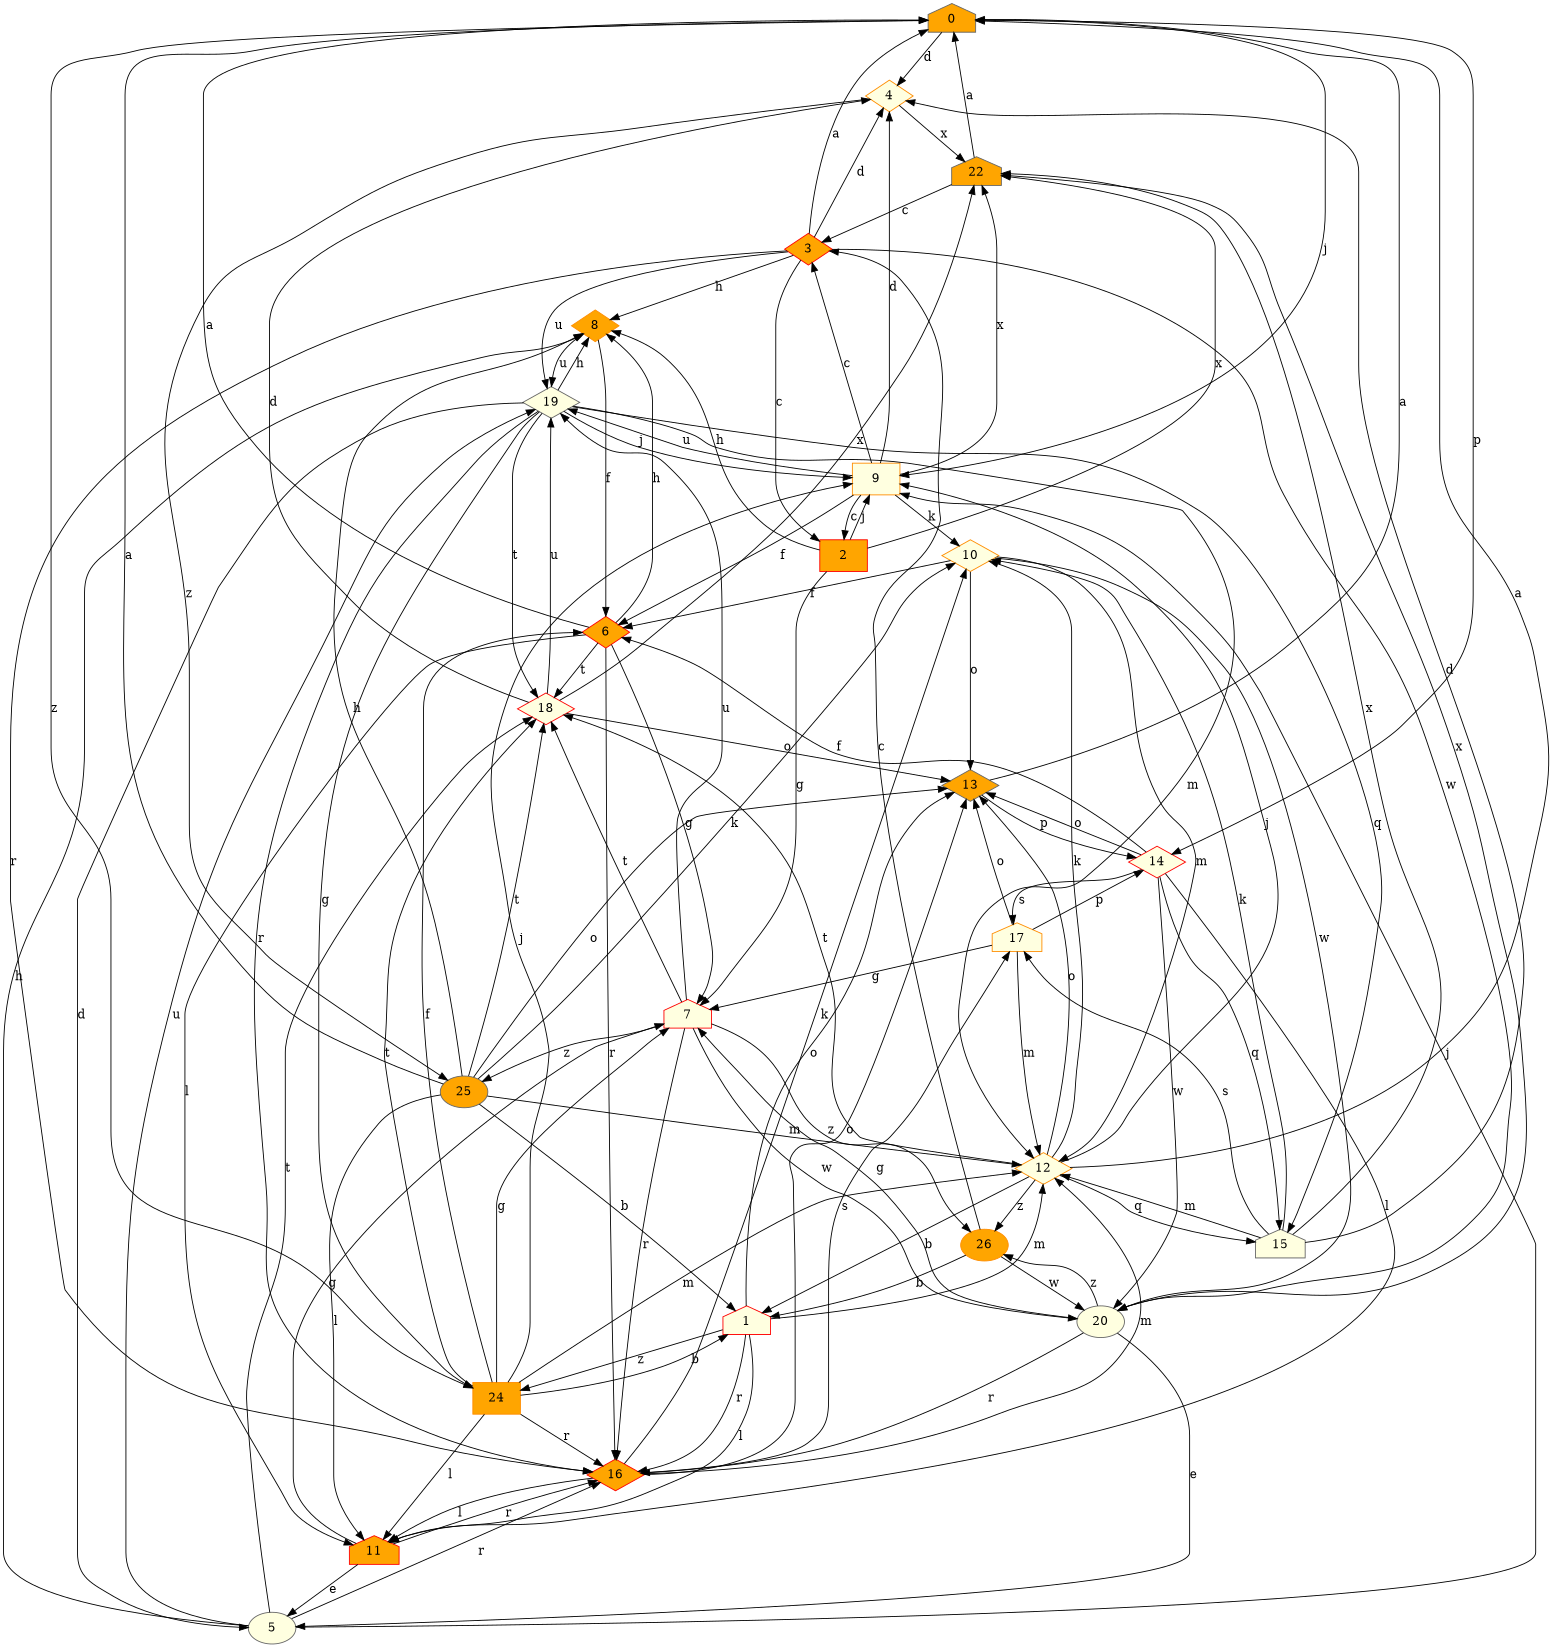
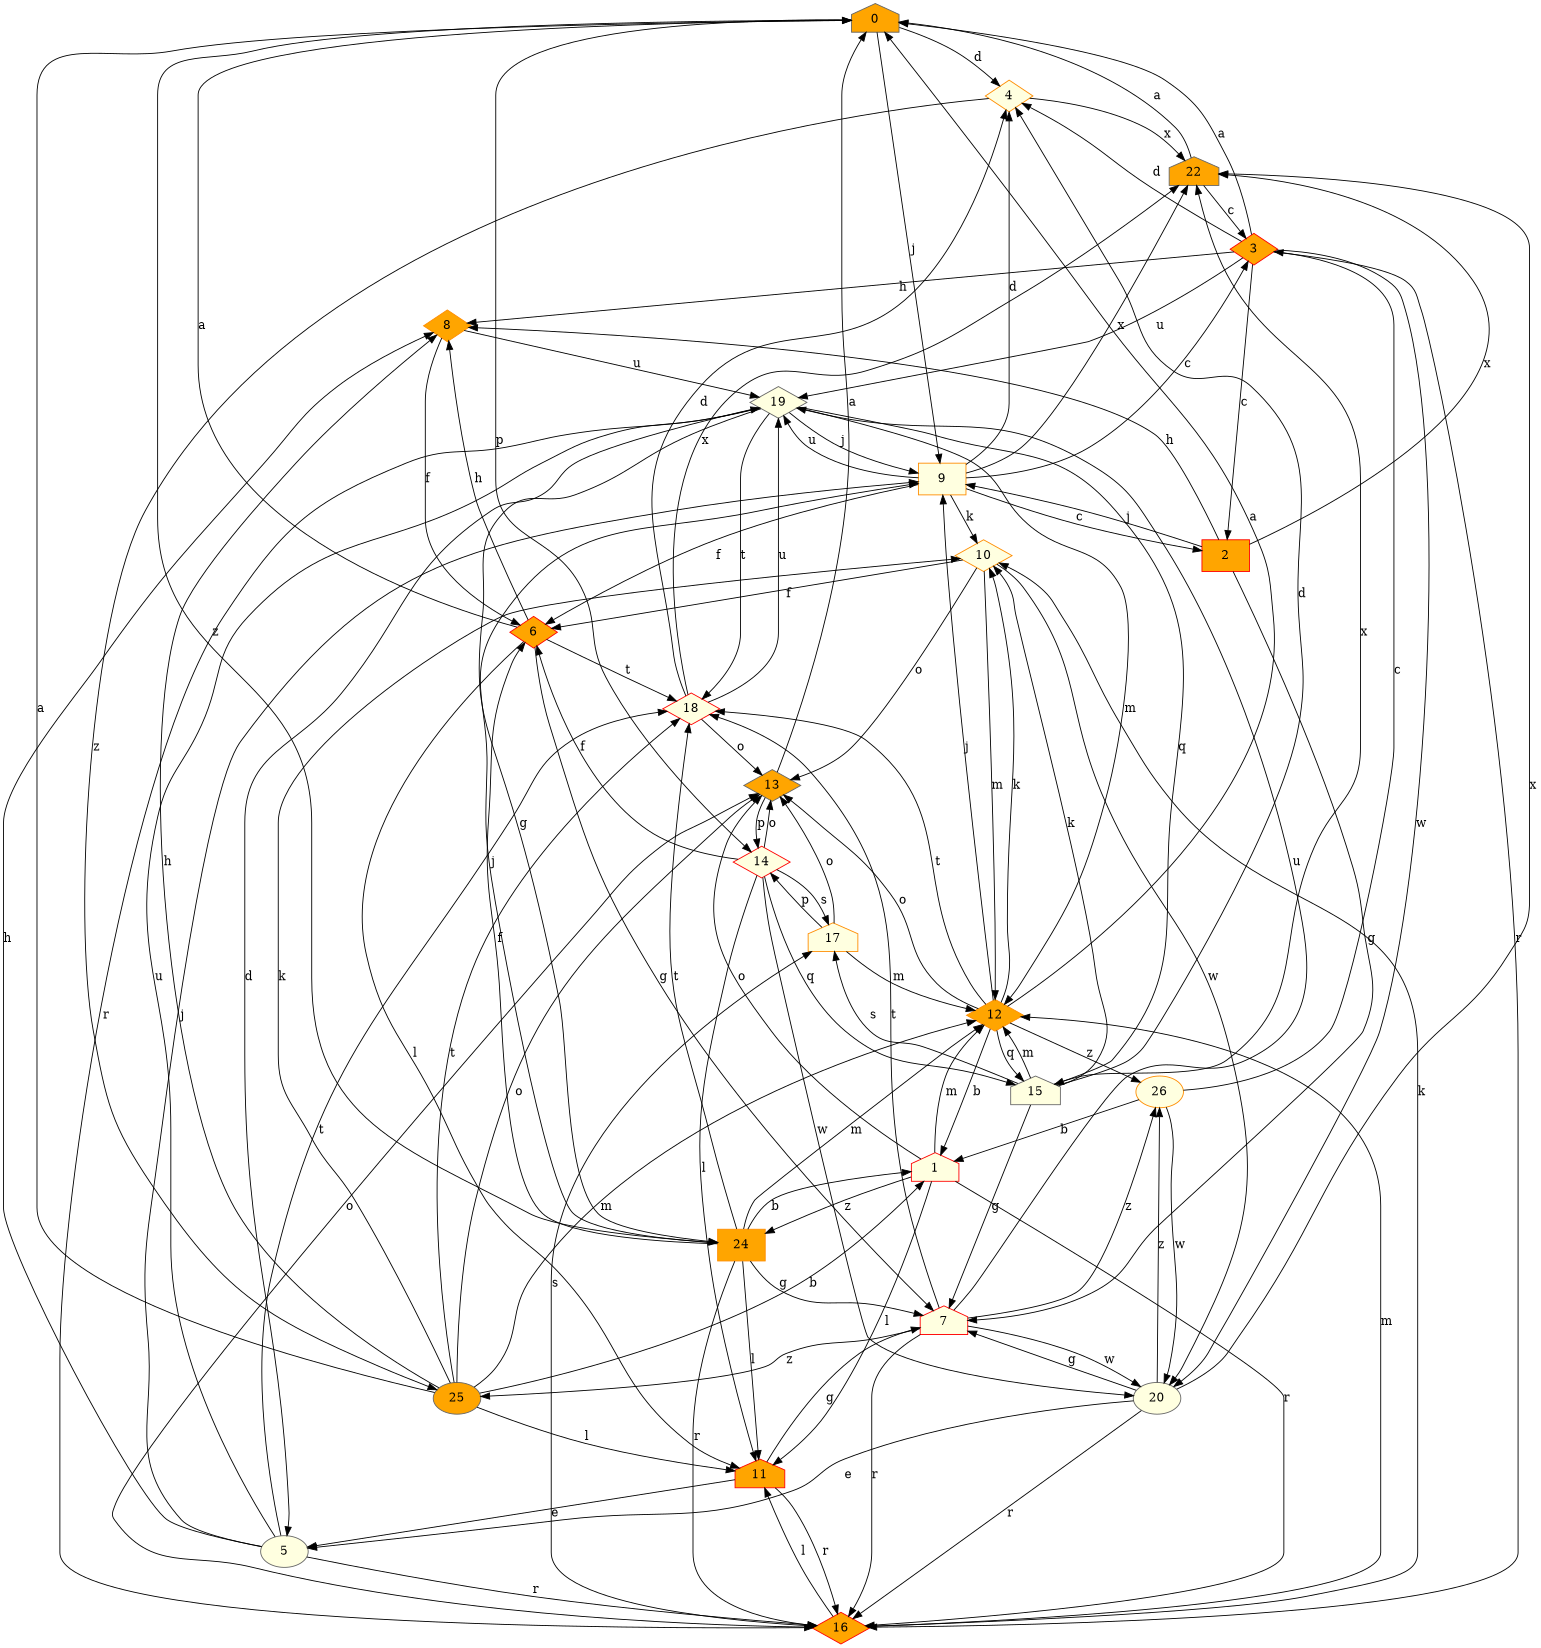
edge "19" -> "8": removed, label "h"
edge "17" -> "7": now "15" -> "7"
edge "6" -> "16": removed, label "r"
node "12": fillcolor lightyellow -> orange
node "26": fillcolor orange -> lightyellow
